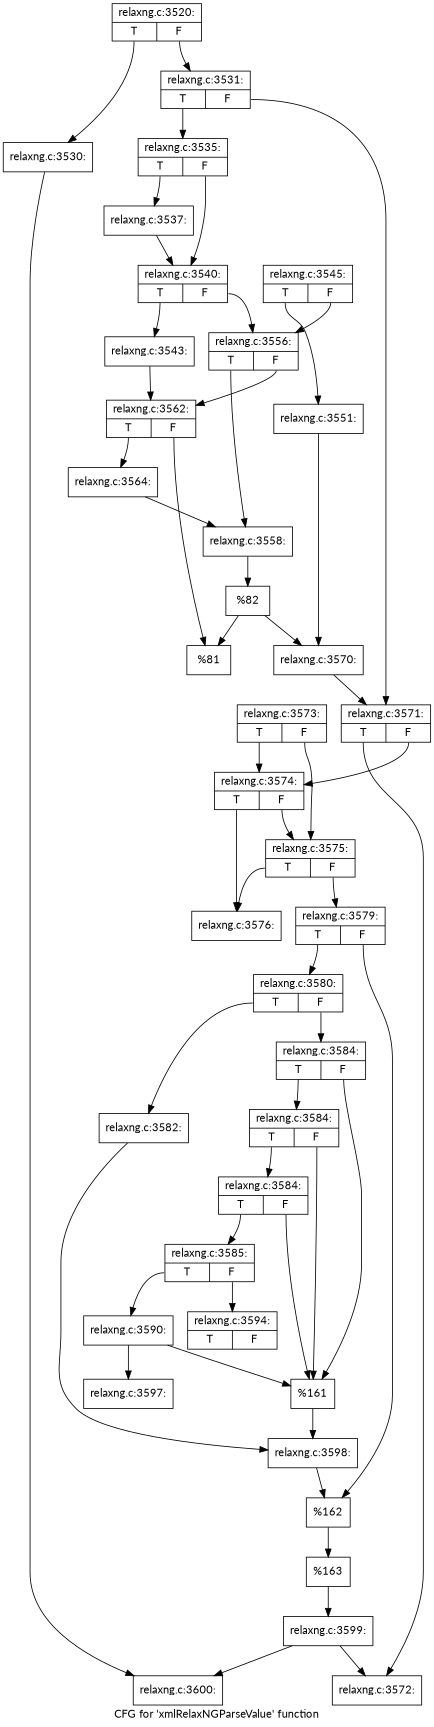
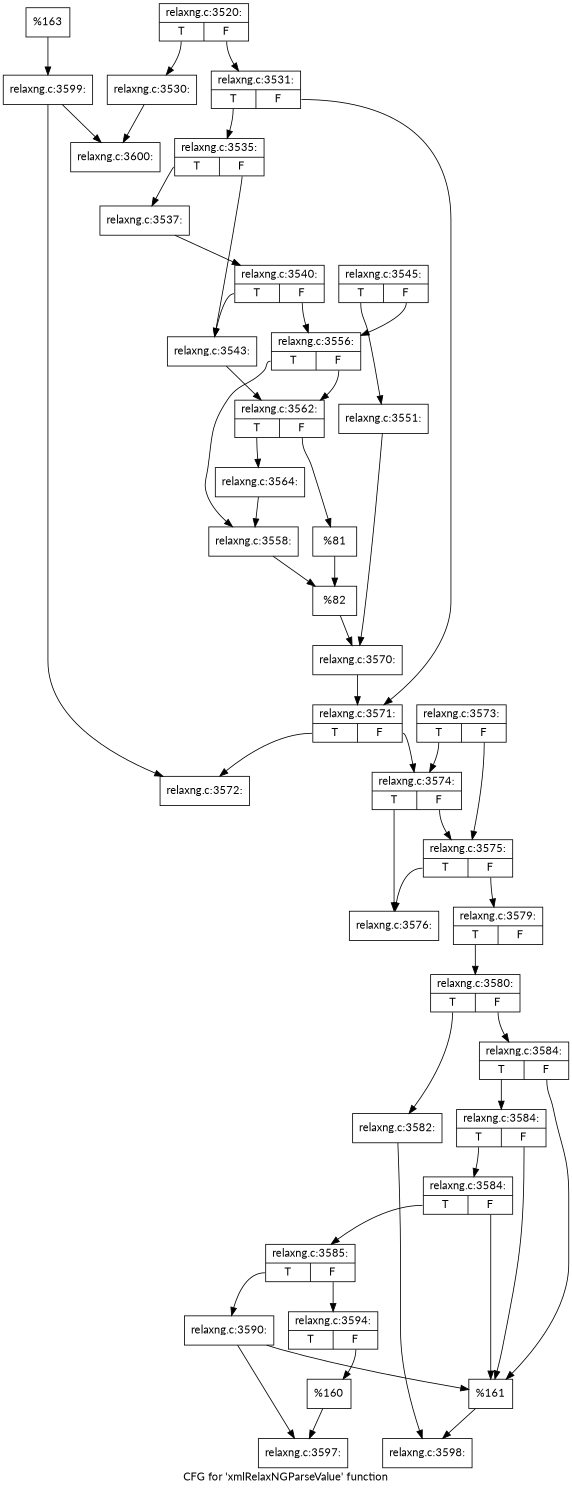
edge "relaxng.c:3535:" -> "relaxng.c:3540:": now "relaxng.c:3535:" -> "relaxng.c:3543:"
edge "%82" -> "%81": reversed
node "%160": added
node "%162": removed
